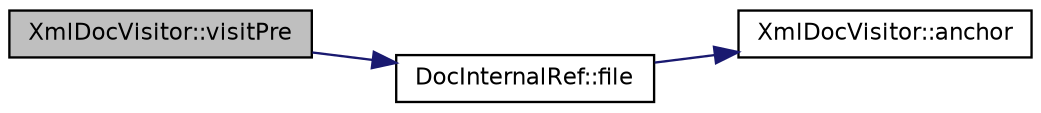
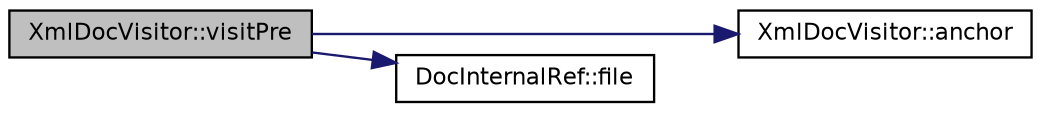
edge "DocInternalRef::file" -> "XmlDocVisitor::anchor": now "XmlDocVisitor::visitPre" -> "XmlDocVisitor::anchor"
